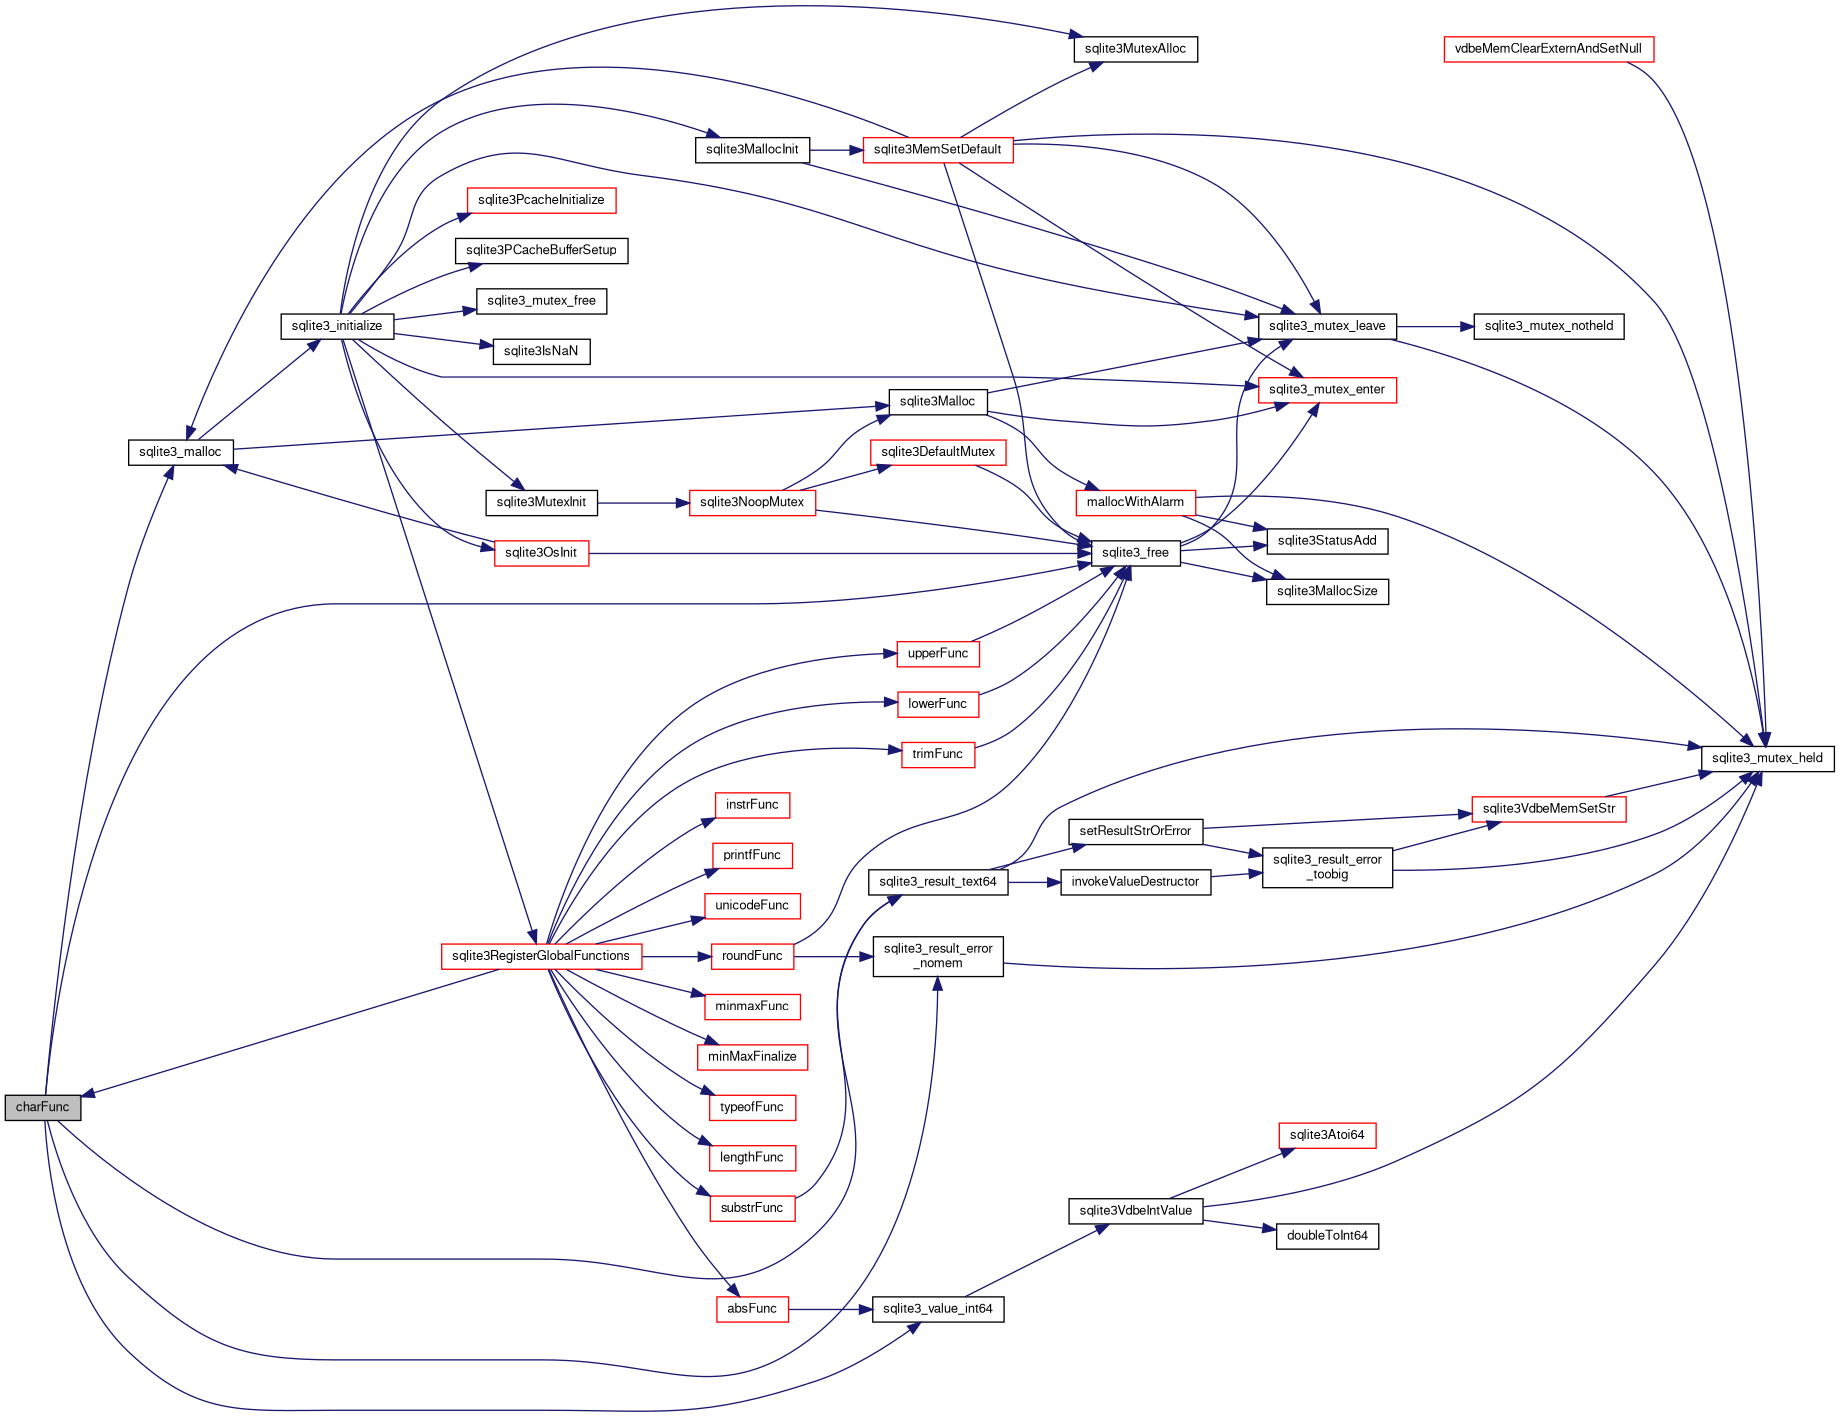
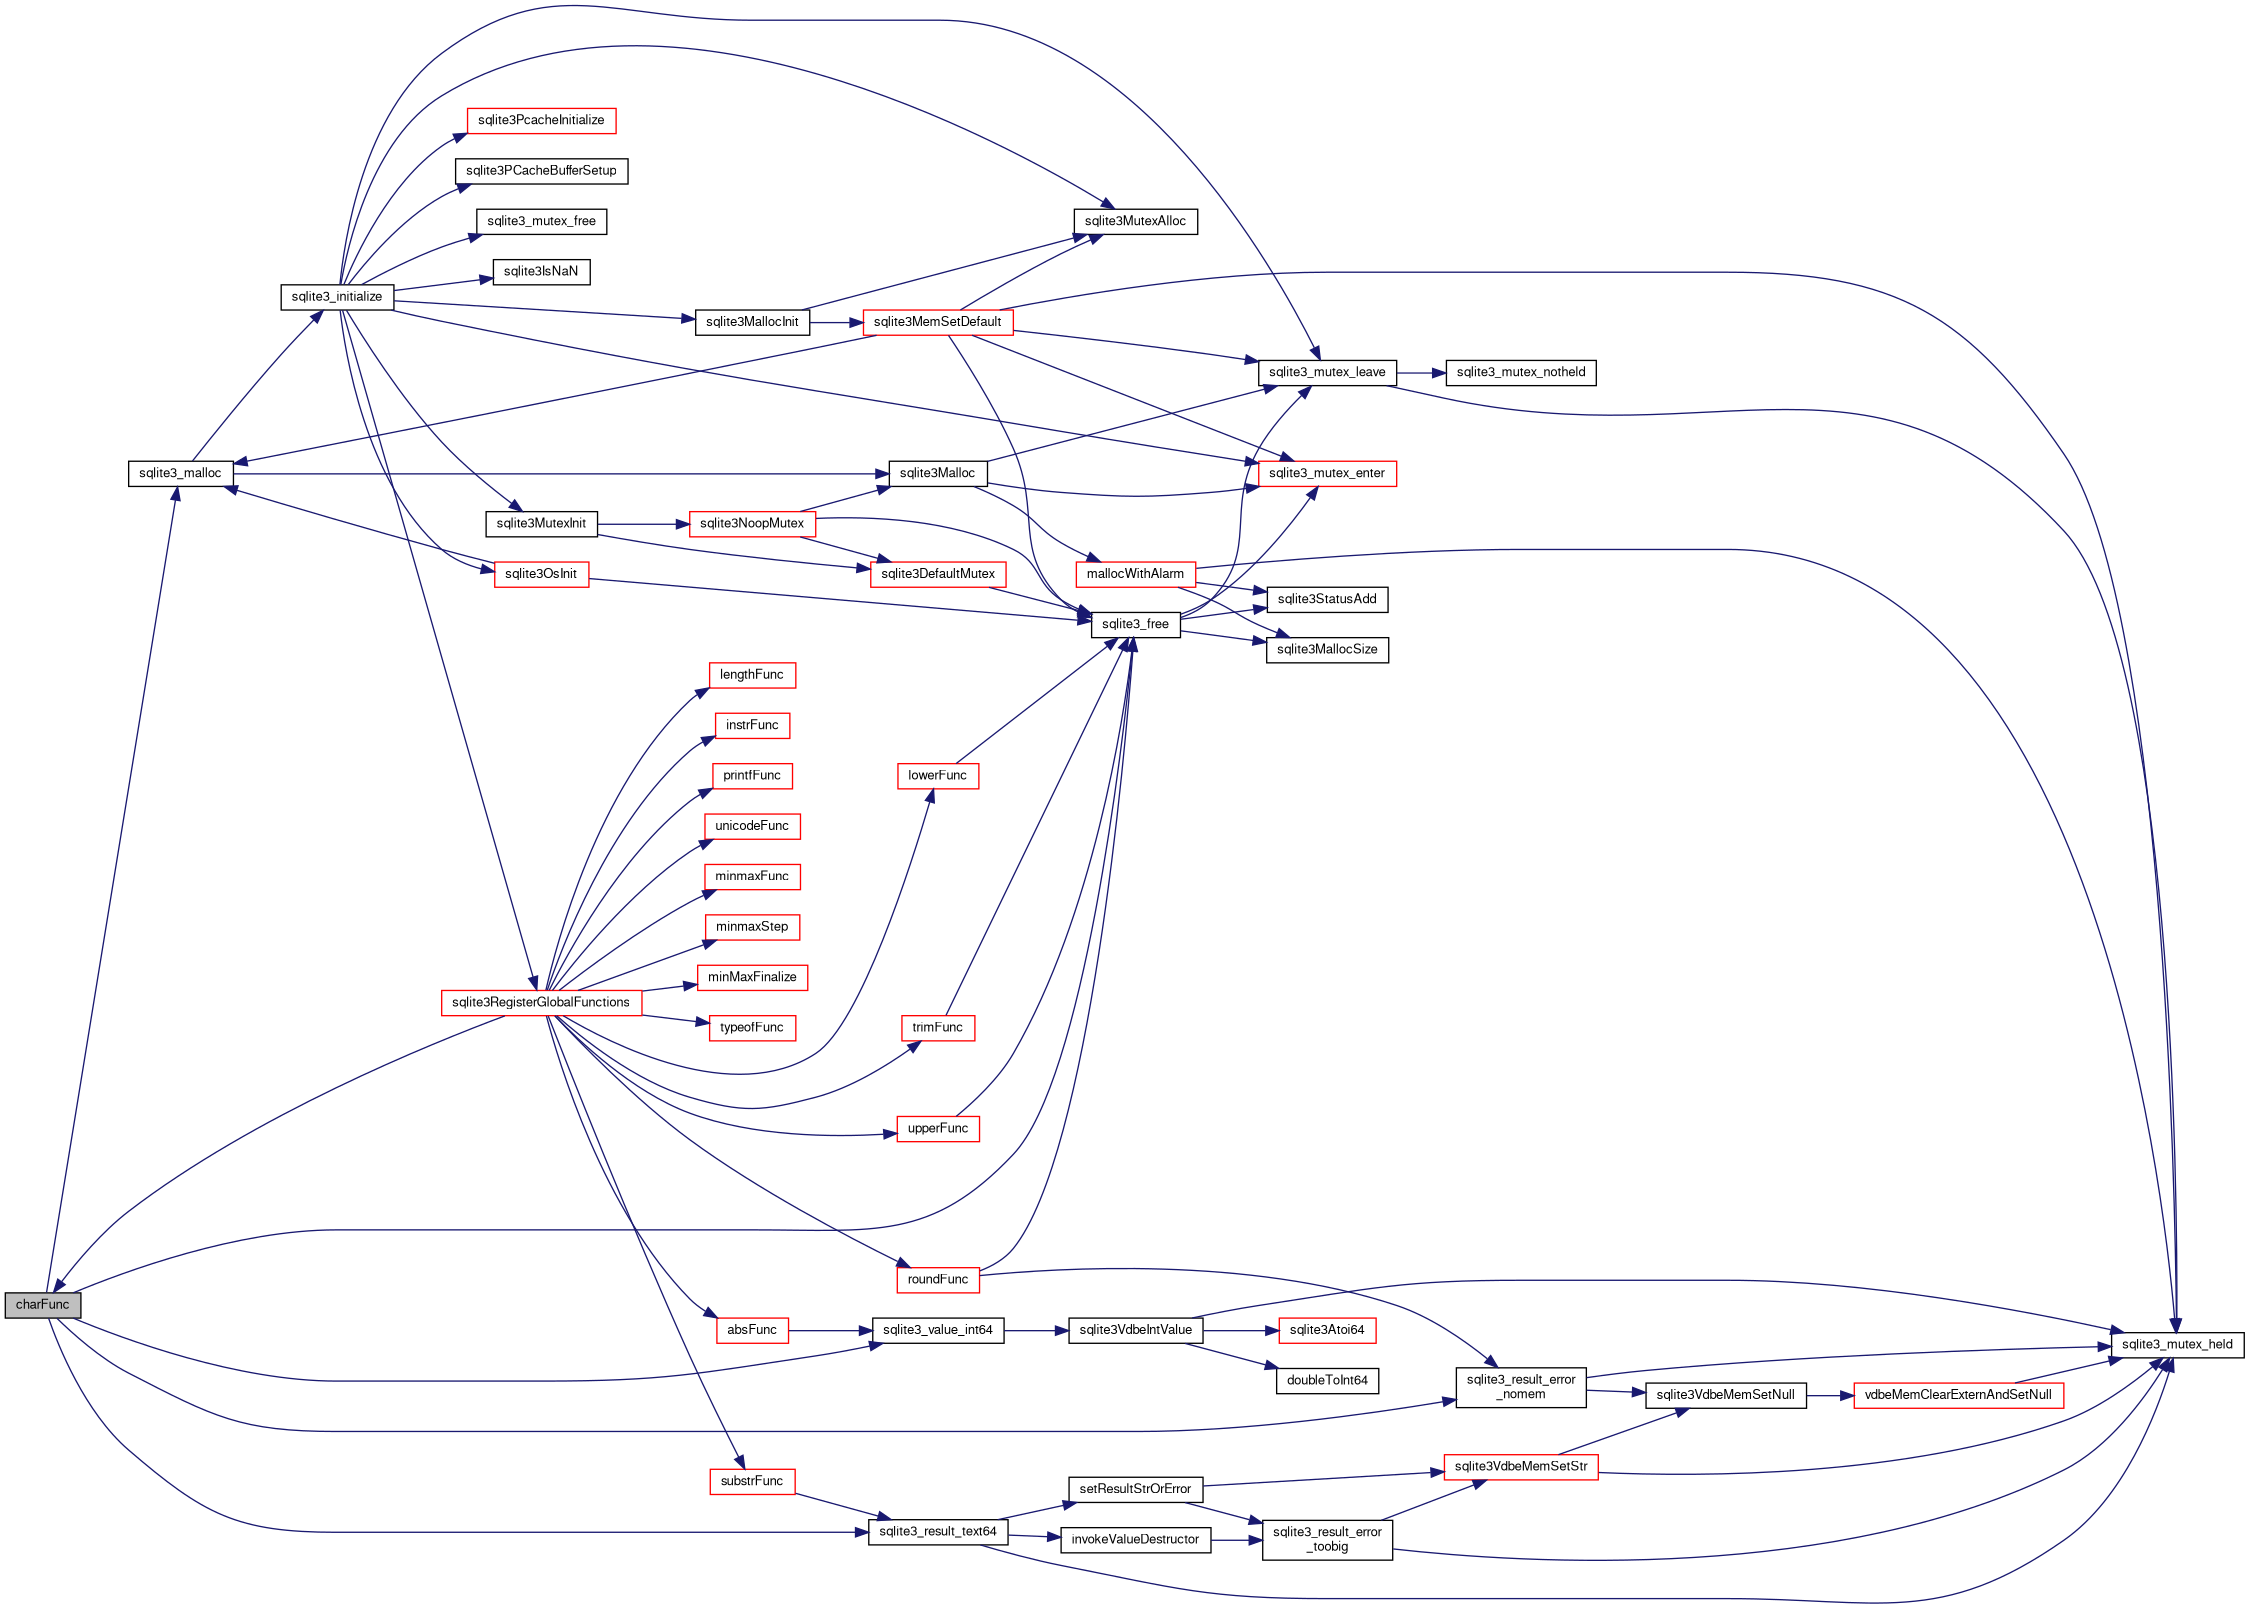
edge "sqlite3MallocInit" -> "sqlite3_mutex_leave": now "sqlite3MallocInit" -> "sqlite3MutexAlloc"
edge "sqlite3MutexInit" -> "sqlite3DefaultMutex": added
node "minmaxStep": added
node "sqlite3VdbeMemSetNull": added
